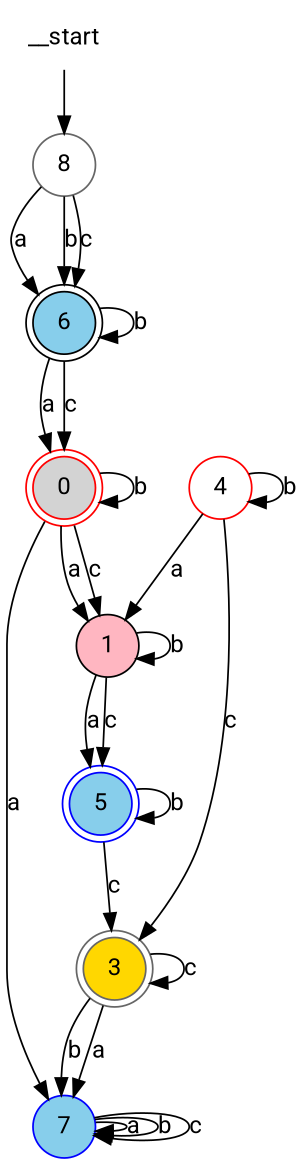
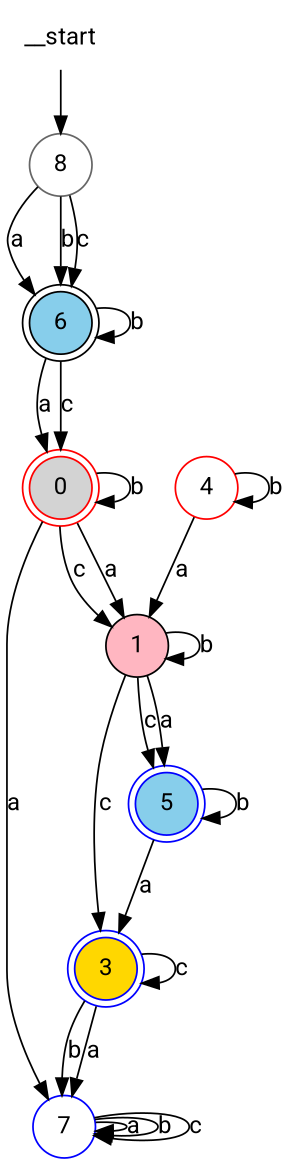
edge "4" -> "3": now "1" -> "3"
edge "5" -> "3": label "c" -> "a"
node "3": color gray40 -> blue
node "7": fillcolor skyblue -> white
